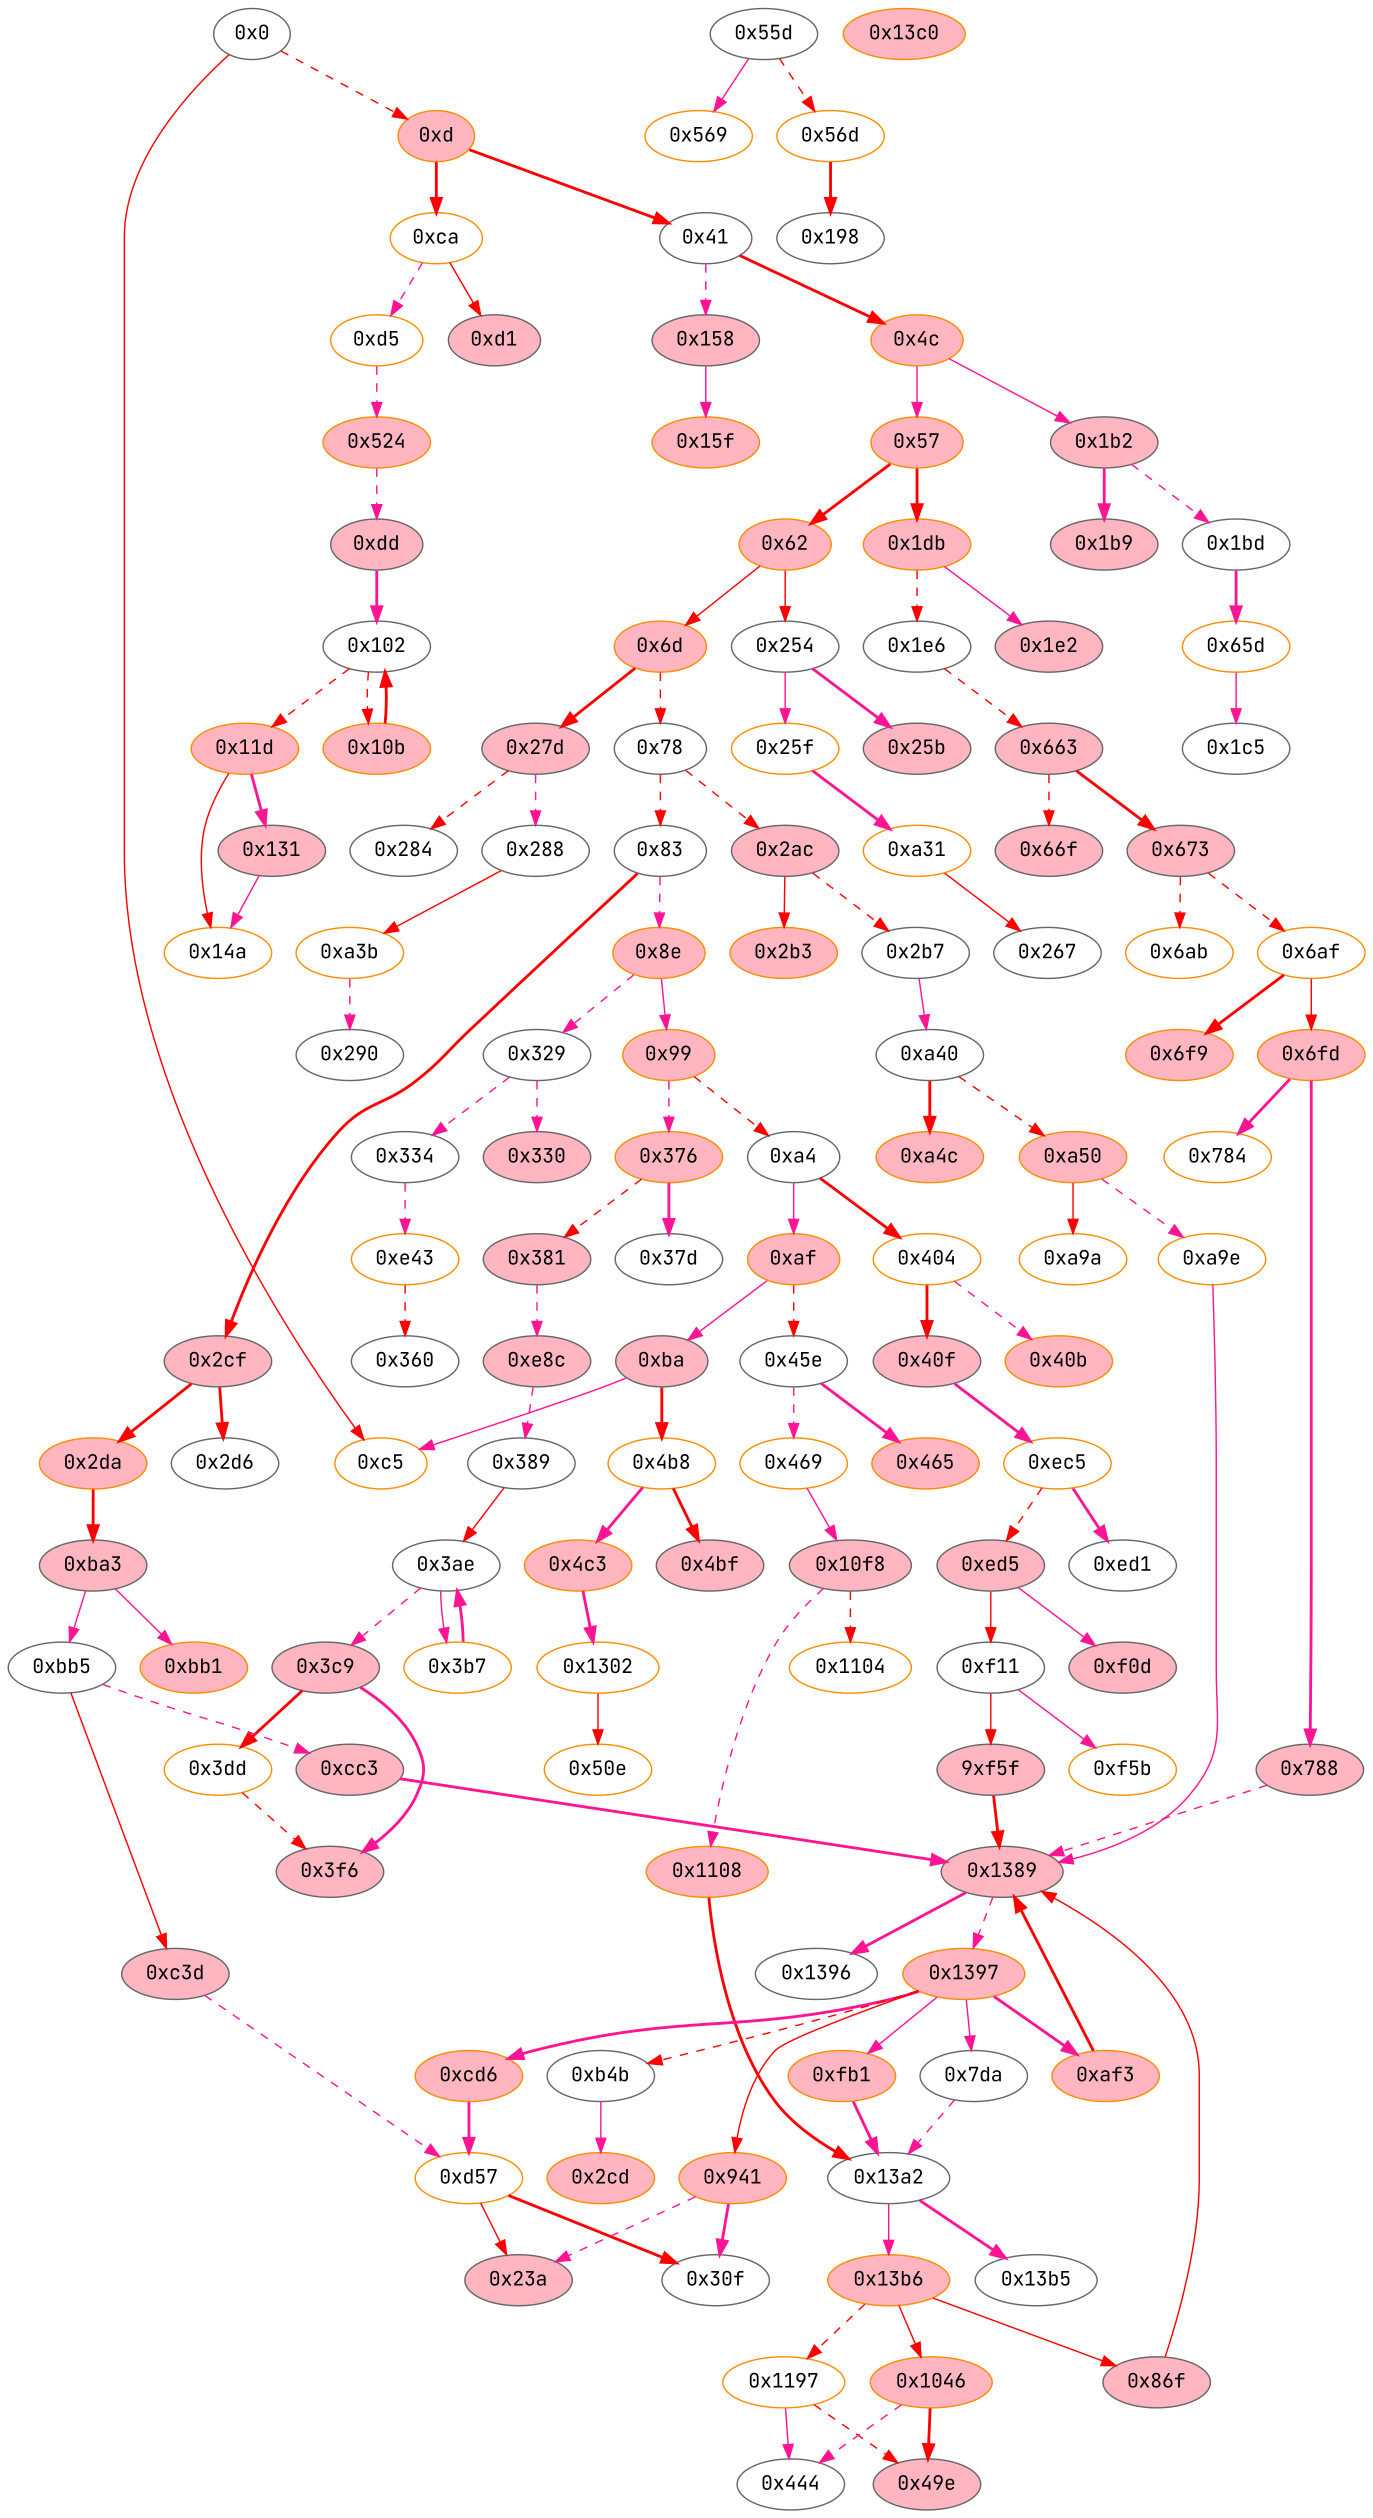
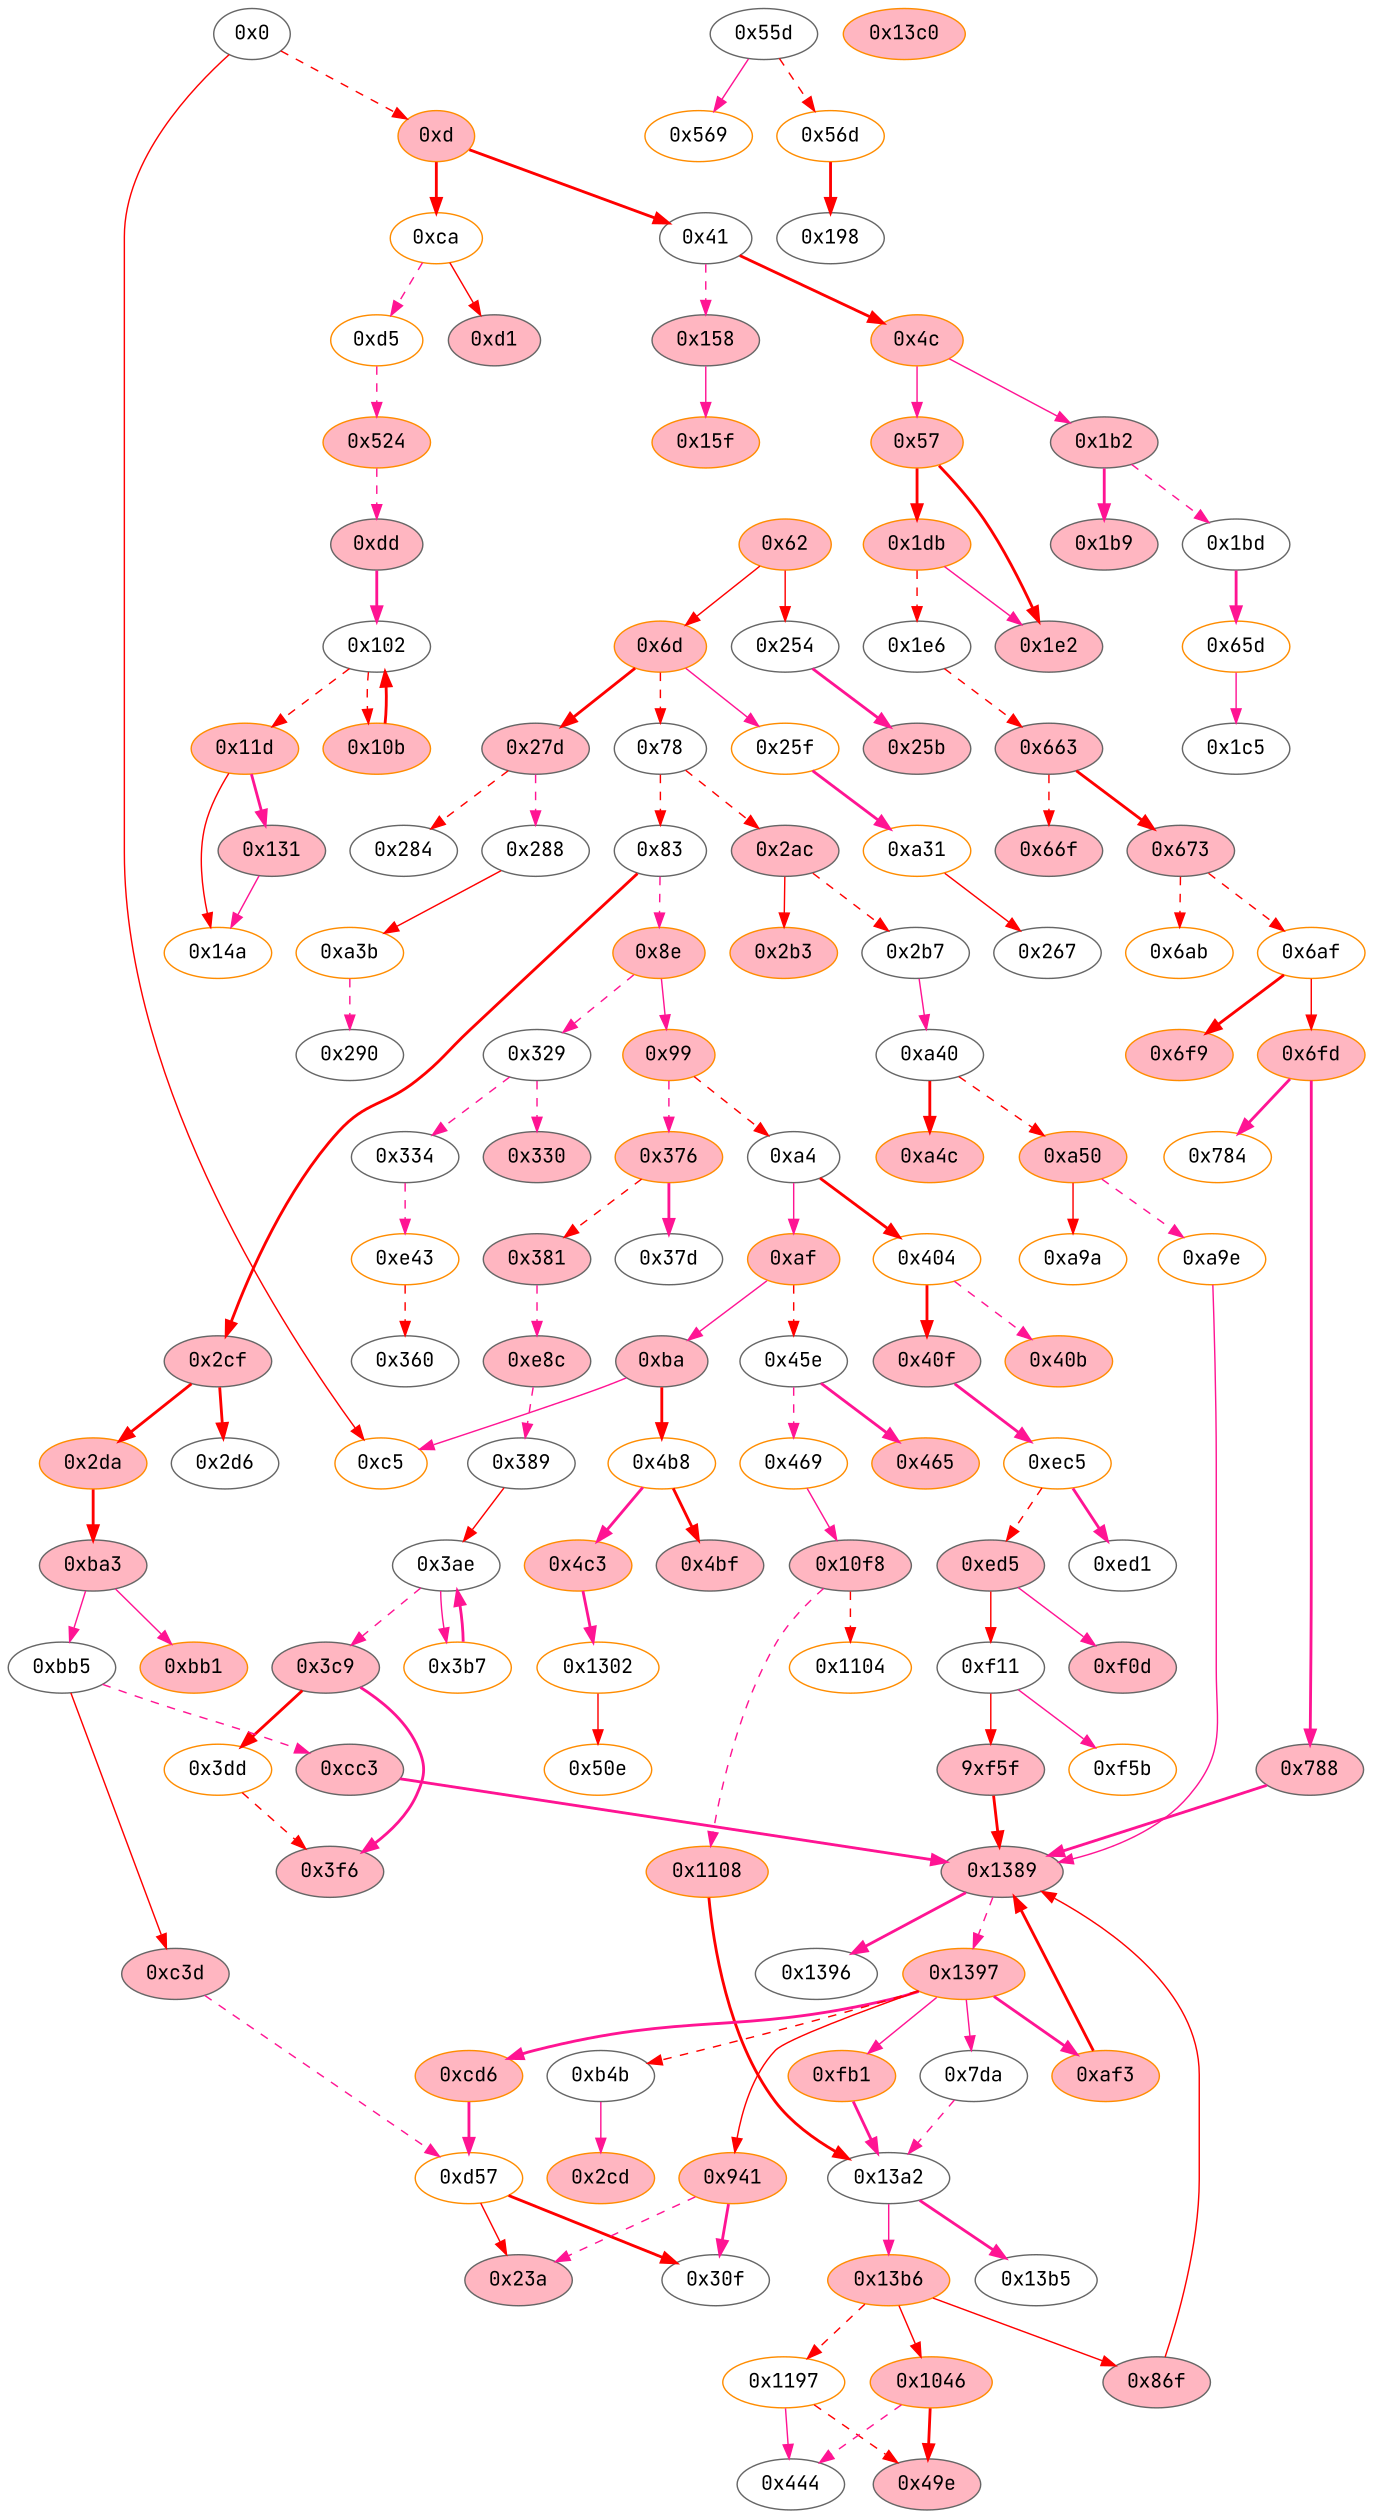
edge "0x57" -> "0x62": now "0x57" -> "0x1e2"
edge "0x254" -> "0x25f": now "0x6d" -> "0x25f"
edge "0x788" -> "0x1389": style dashed -> bold
